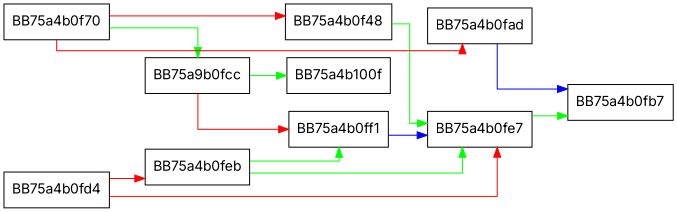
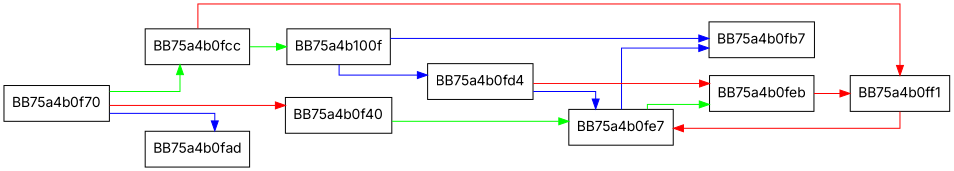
node "BB75a4b0f48": label "BB75a4b0f48" -> "BB75a4b0f40"
edge "BB75a4b0f70" -> "BB75a4b0fad": color red -> blue
edge "BB75a4b100f" -> "BB75a4b0fd4": added
node "BB75a9b0fcc": label "BB75a9b0fcc" -> "BB75a4b0fcc"
edge "BB75a4b0fad" -> "BB75a4b0fb7": now "BB75a4b100f" -> "BB75a4b0fb7"
edge "BB75a4b0fe7" -> "BB75a4b0fb7": color green -> blue
edge "BB75a4b0ff1" -> "BB75a4b0fe7": color blue -> red
edge "BB75a4b0feb" -> "BB75a4b0ff1": color green -> red
edge "BB75a4b0feb" -> "BB75a4b0fe7": reversed
edge "BB75a4b0fd4" -> "BB75a4b0fe7": color red -> blue
